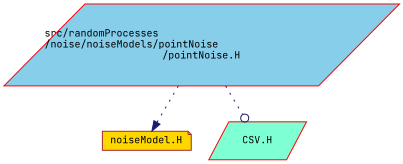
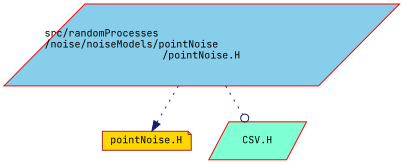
node "noiseModel.H": label "noiseModel.H" -> "pointNoise.H"
